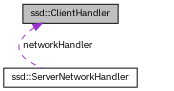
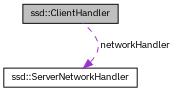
edge "ssd::ServerNetworkHandler" -> "ssd::ClientHandler": reversed
